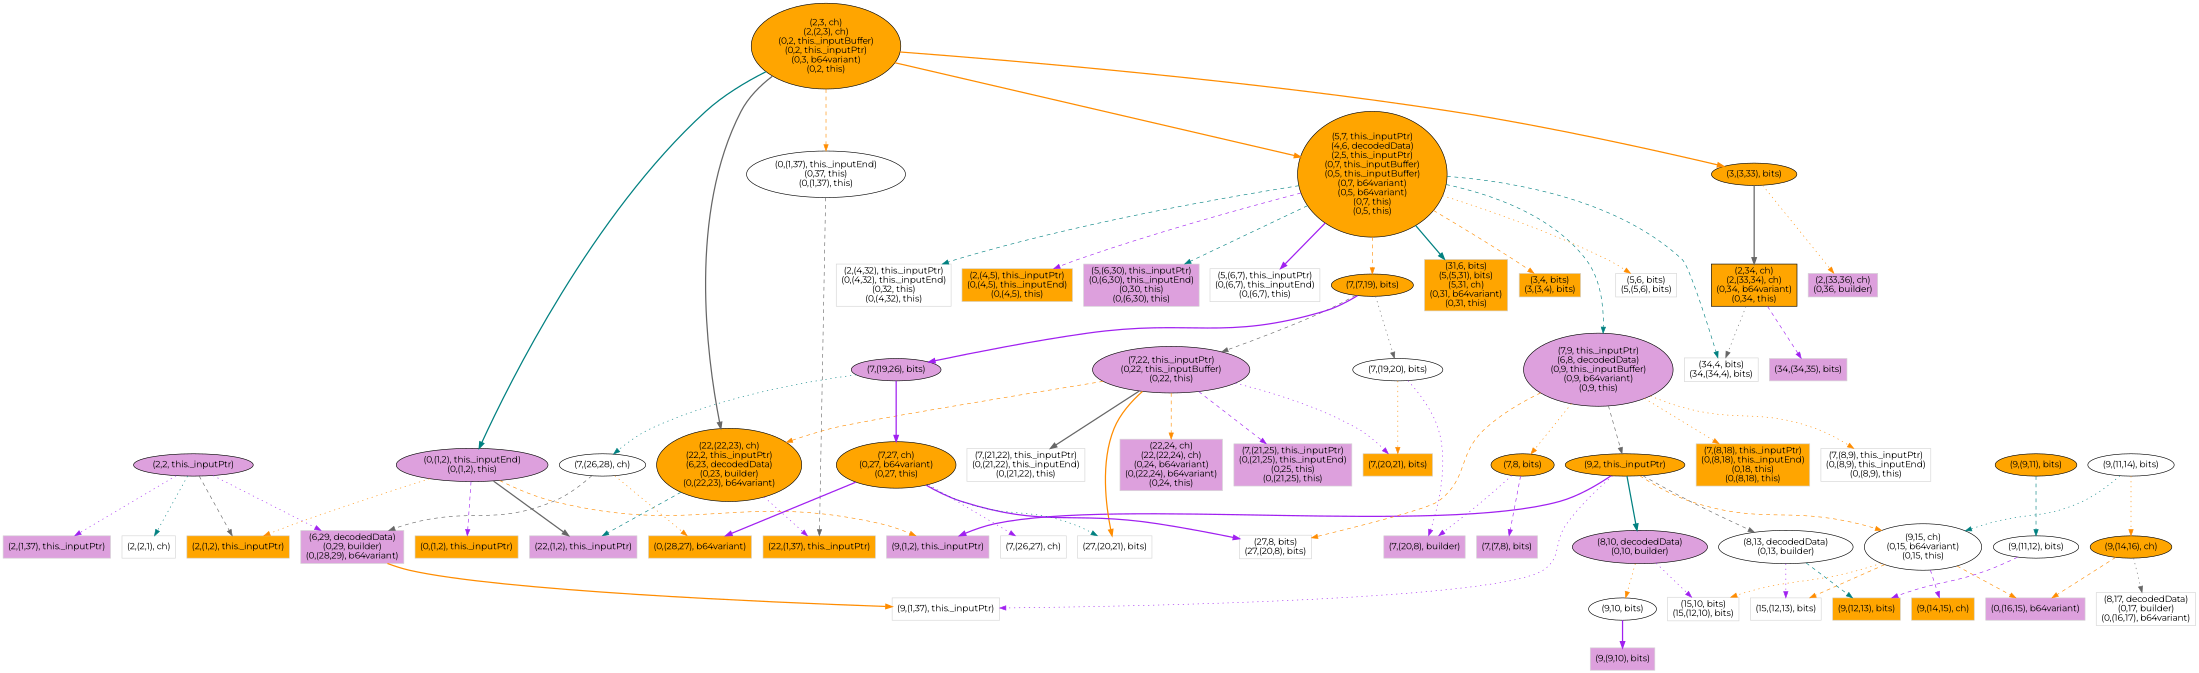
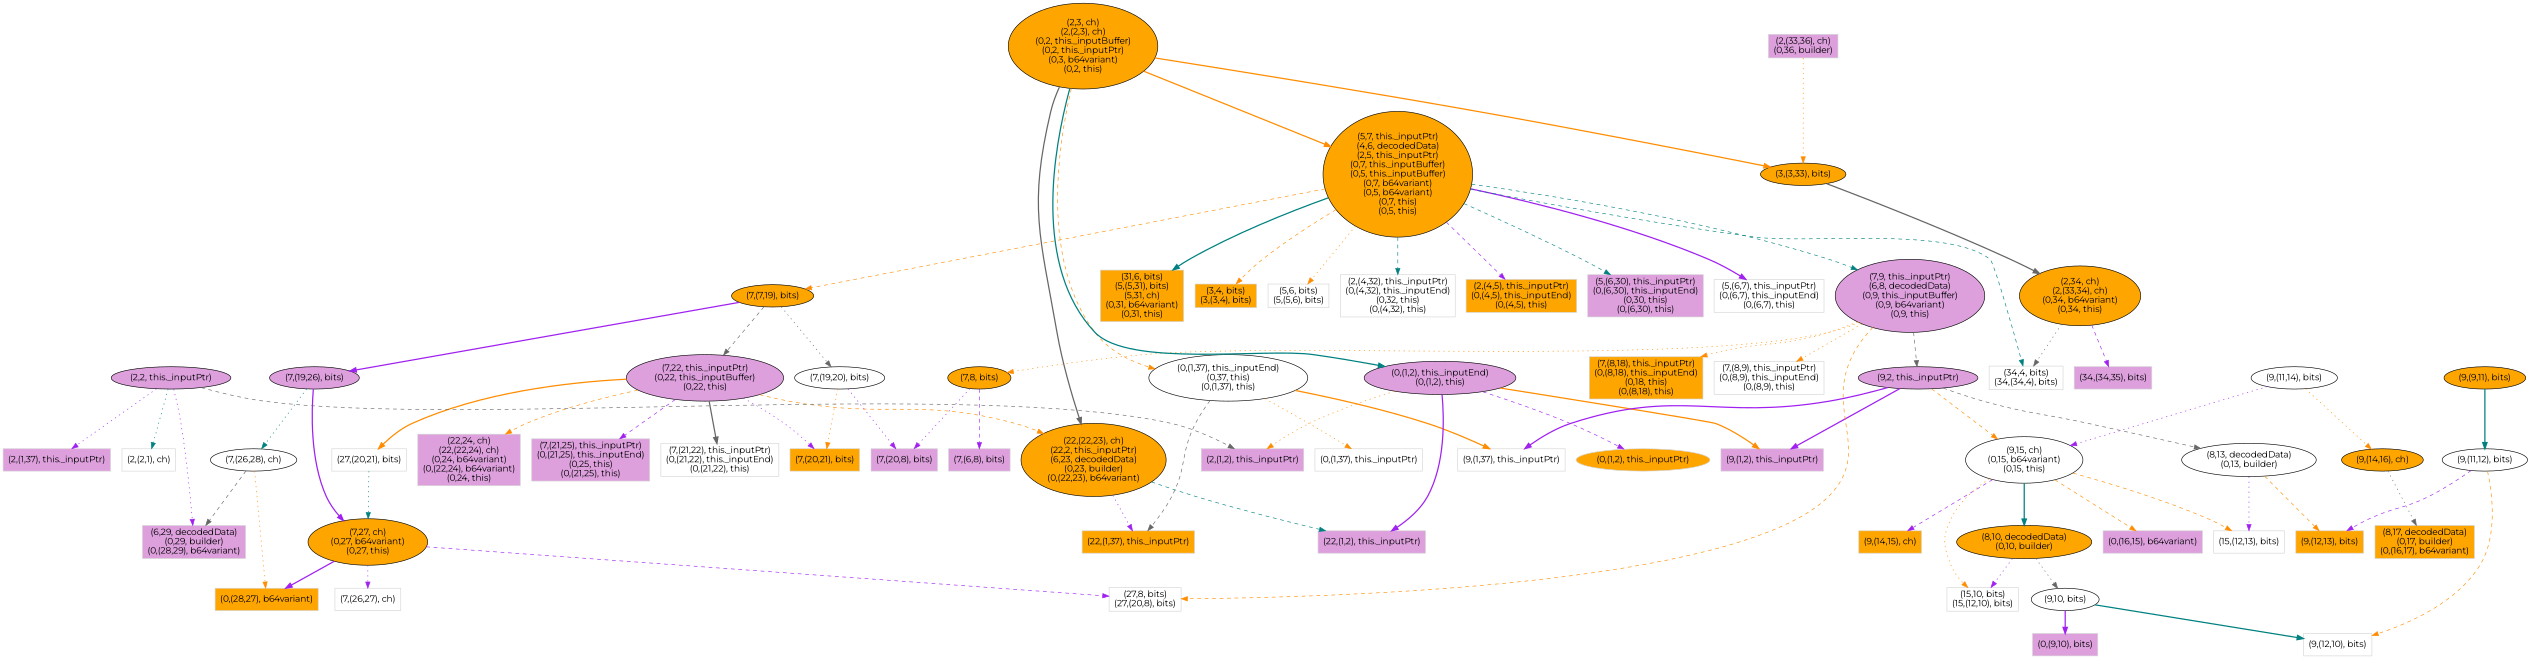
edge "(3,(3,33), bits)" -> "(2,(33,36), ch) (0,36, builder)": reversed
node "(2,34, ch) (2,(33,34), ch) (0,34, b64variant) (0,34, this)": shape box -> ellipse
node "(0,(1,37), this._inputPtr)": added
node "(9,2, this._inputPtr)": fillcolor orange -> plum
edge "(9,2, this._inputPtr)" -> "(8,10, decodedData) (0,10, builder)": now "(9,15, ch) (0,15, b64variant) (0,15, this)" -> "(8,10, decodedData) (0,10, builder)"
edge "(9,(9,11), bits)" -> "(9,(11,12), bits)": style dashed -> bold
edge "(0,(1,2), this._inputEnd) (0,(1,2), this)" -> "(22,(1,2), this._inputPtr)": color gray40 -> purple
edge "(7,27, ch) (0,27, b64variant) (0,27, this)" -> "(27,(20,21), bits)": reversed
edge "(9,(11,14), bits)" -> "(9,15, ch) (0,15, b64variant) (0,15, this)": color teal -> purple
edge "(0,(1,2), this._inputEnd) (0,(1,2), this)" -> "(9,(1,2), this._inputPtr)": style dashed -> bold
edge "(7,27, ch) (0,27, b64variant) (0,27, this)" -> "(27,8, bits) (27,(20,8), bits)": style bold -> dashed
node "(2,(1,2), this._inputPtr)": fillcolor orange -> plum
node "(0,(1,2), this._inputPtr)": shape box -> ellipse
node "(7,(20,8), builder)": label "(7,(20,8), builder)" -> "(7,(20,8), bits)"
node "(7,(7,8), bits)": label "(7,(7,8), bits)" -> "(7,(6,8), bits)"
node "(8,10, decodedData) (0,10, builder)": fillcolor plum -> orange
edge "(9,(14,16), ch)" -> "(0,(16,15), b64variant)": removed
edge "(8,10, decodedData) (0,10, builder)" -> "(9,10, bits)": color darkorange -> gray40
edge "(8,13, decodedData) (0,13, builder)" -> "(9,(12,13), bits)": color teal -> darkorange
edge "(6,29, decodedData) (0,29, builder) (0,(28,29), b64variant)" -> "(9,(1,37), this._inputPtr)": now "(0,(1,37), this._inputEnd) (0,37, this) (0,(1,37), this)" -> "(9,(1,37), this._inputPtr)"
edge "(9,2, this._inputPtr)" -> "(9,(1,37), this._inputPtr)": style dotted -> bold
node "(8,17, decodedData) (0,17, builder) (0,(16,17), b64variant)": fillcolor white -> orange
node "(9,(12,10), bits)": added
node "(9,(9,10), bits)": label "(9,(9,10), bits)" -> "(0,(9,10), bits)"
